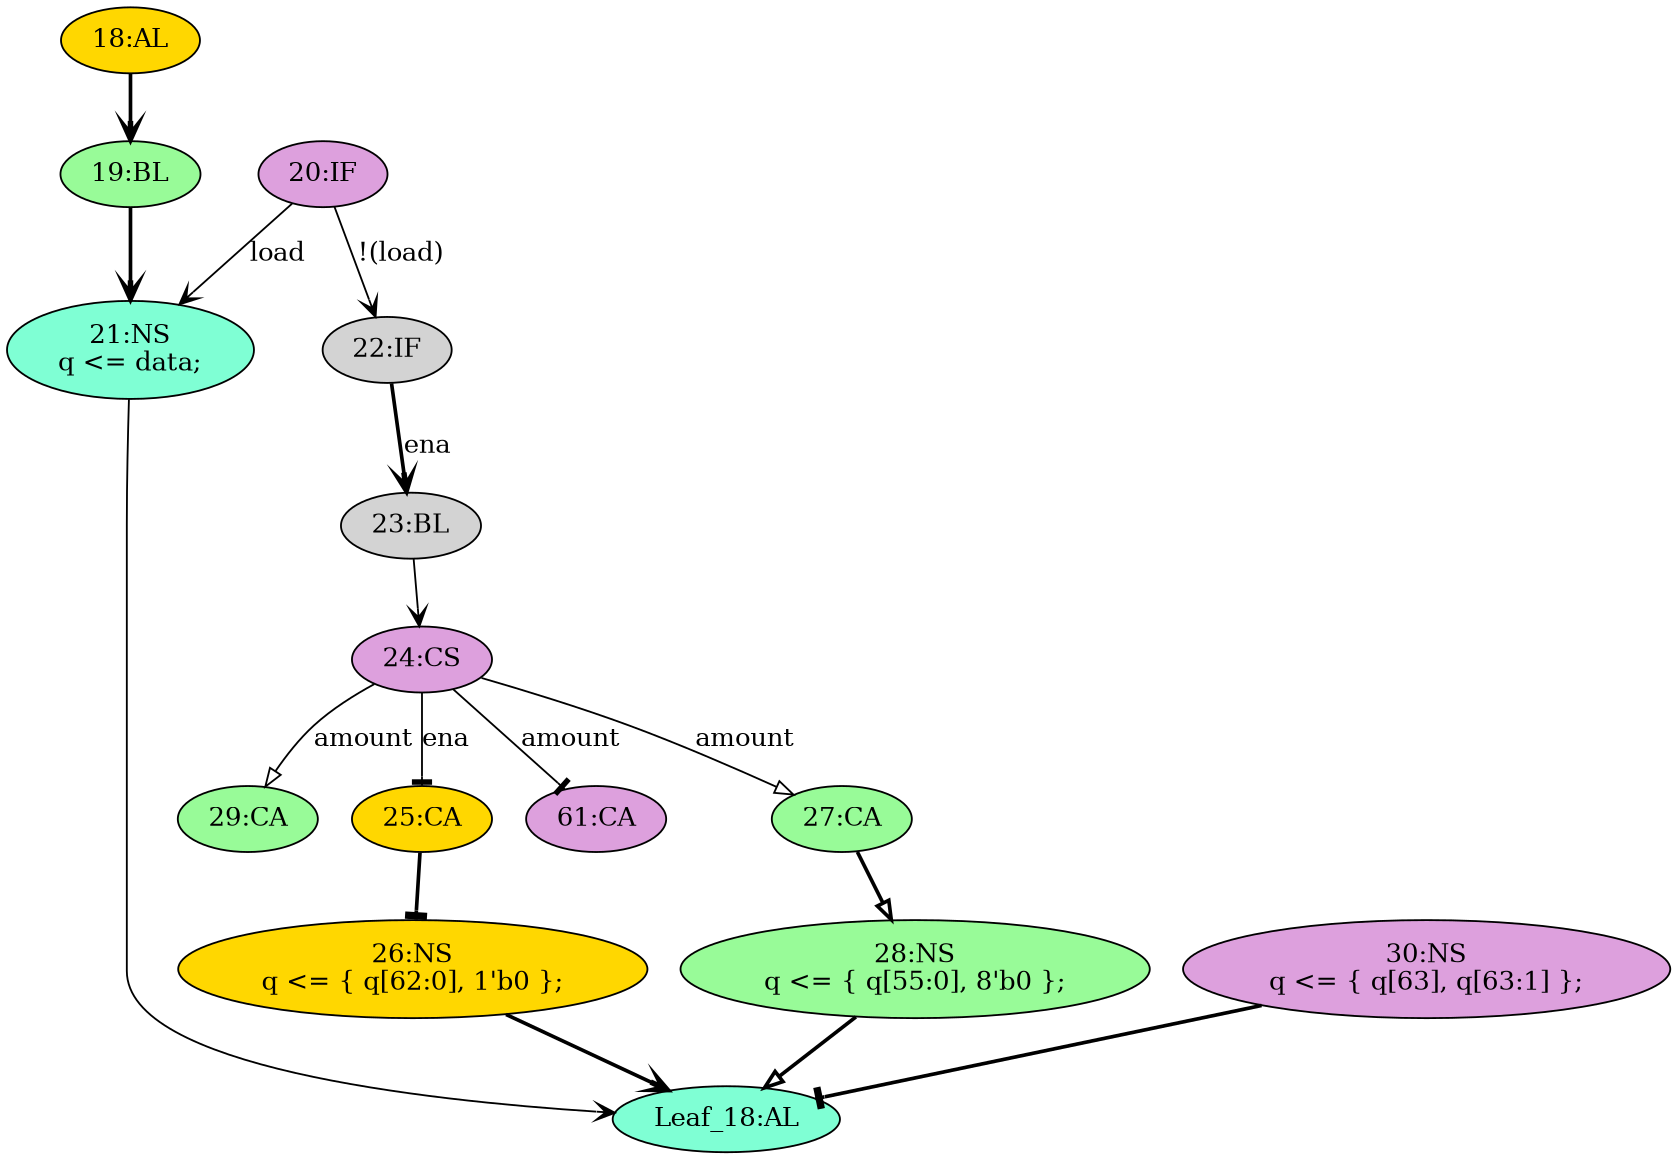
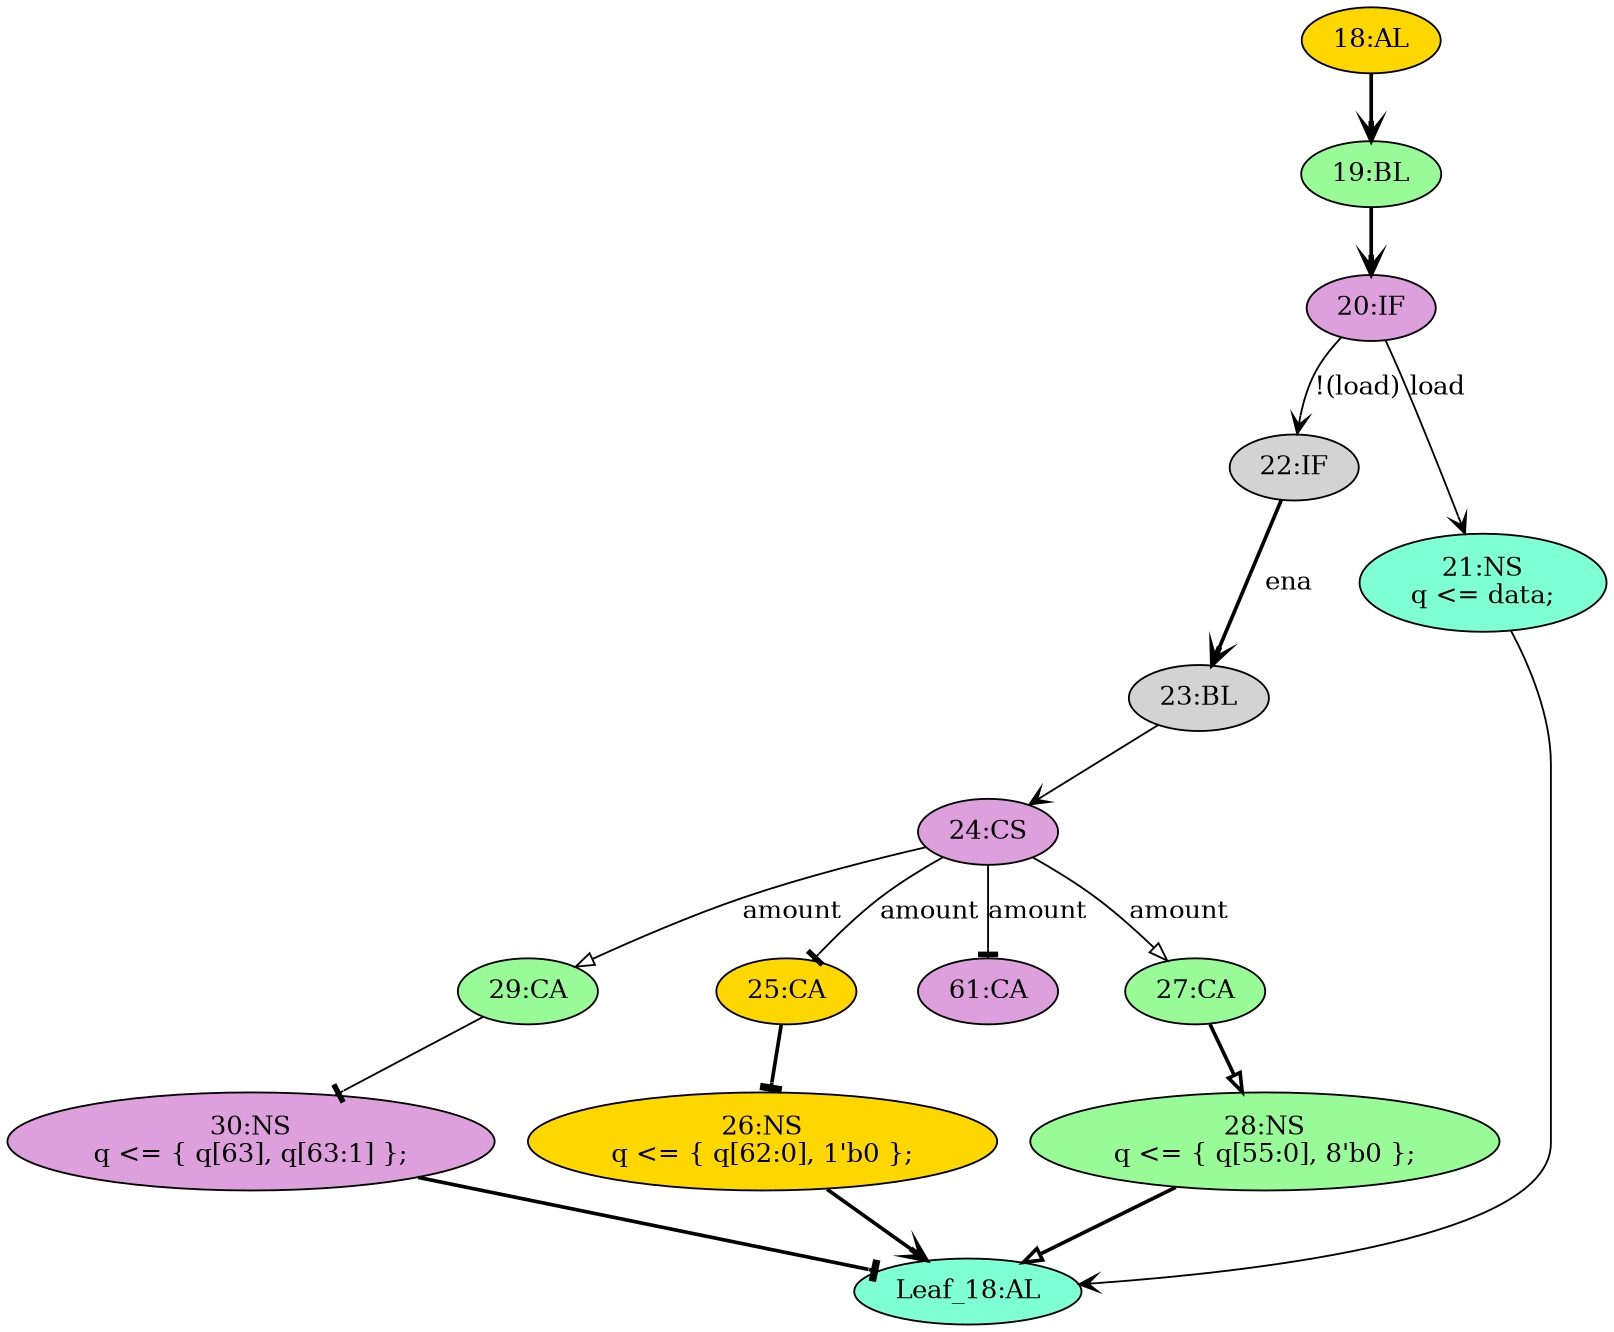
edge "19:BL" -> "21:NS q <= data;": now "19:BL" -> "20:IF"
edge "24:CS" -> "25:CA": label "ena" -> "amount"
edge "29:CA" -> "30:NS q <= { q[63], q[63:1] };": added
